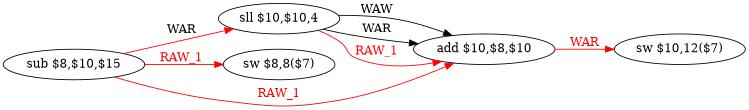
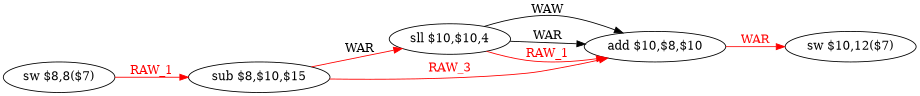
edge "sub $8,$10,$15" -> "sw $8,8($7)": reversed
edge "sub $8,$10,$15" -> "add $10,$8,$10": label "RAW_1" -> "RAW_3"
